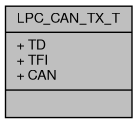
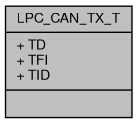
node "LPC_CAN_TX_T": text "+ CAN" -> "+ TID"
